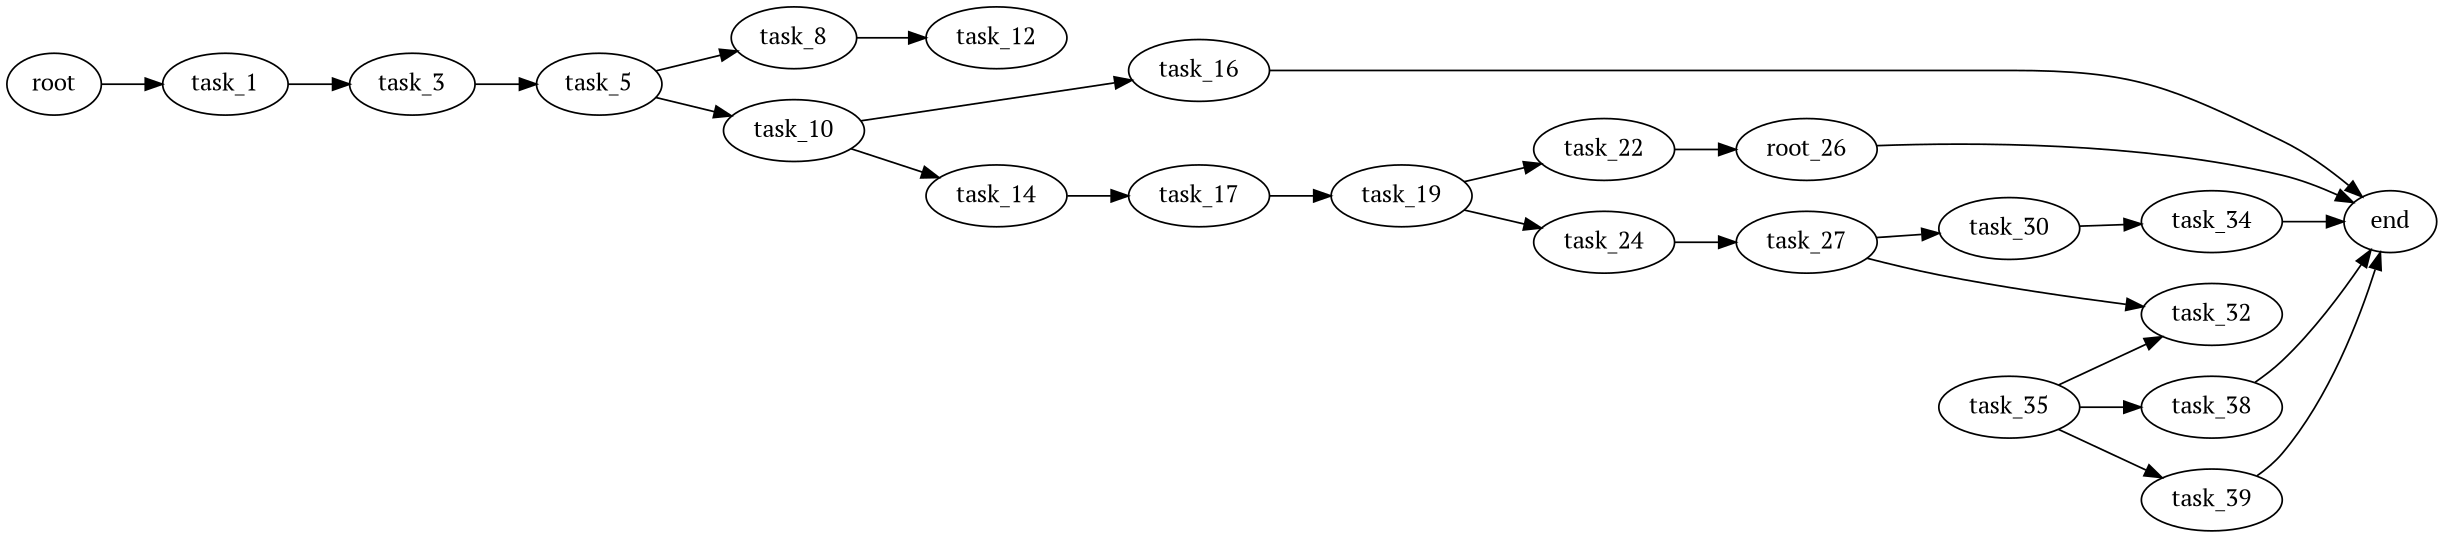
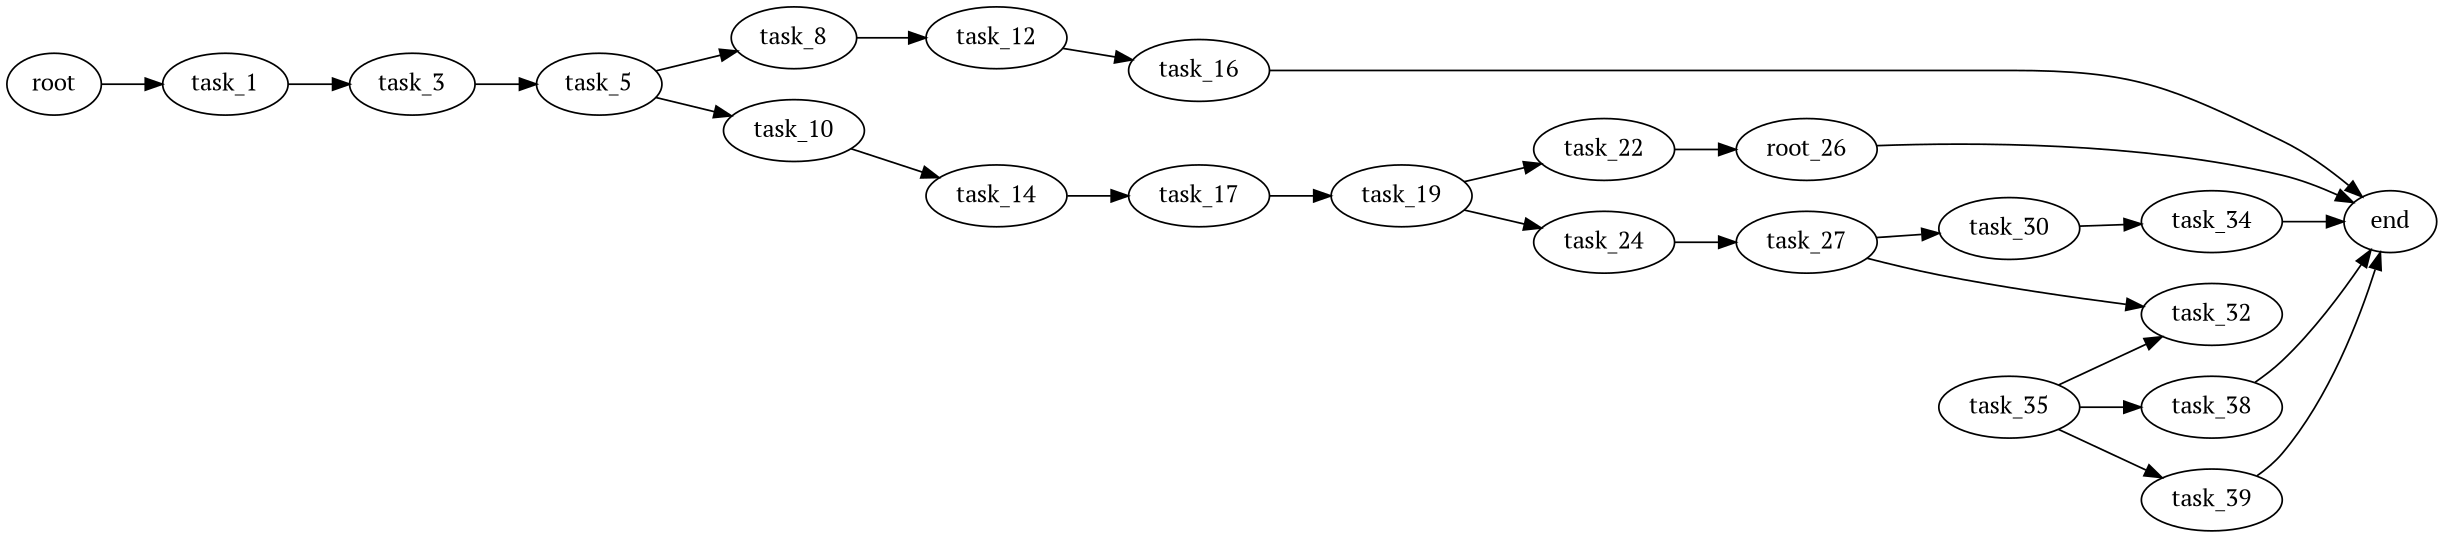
edge "task_10" -> "task_16": now "task_12" -> "task_16"
